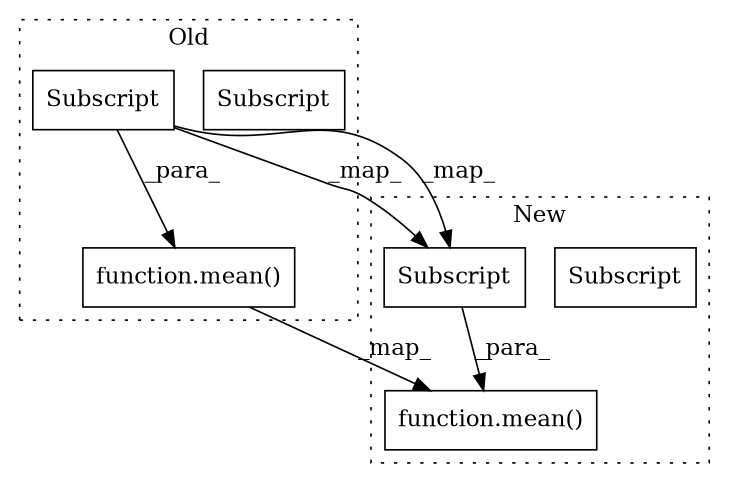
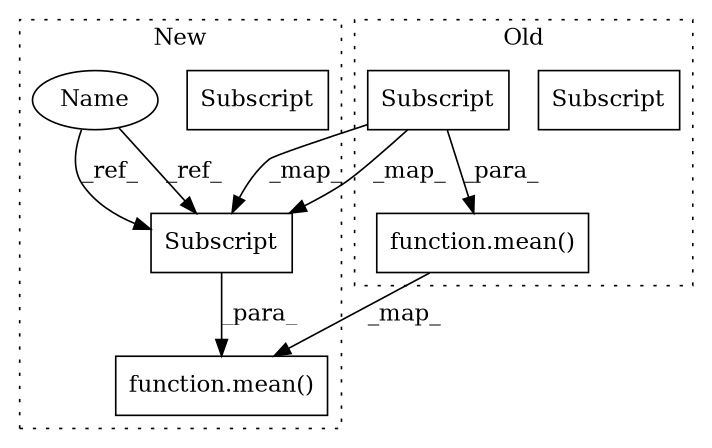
node "Name": added
